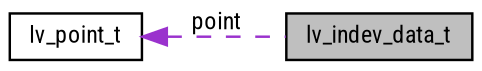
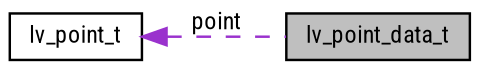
node "lv_indev_data_t": label "lv_indev_data_t" -> "lv_point_data_t"
